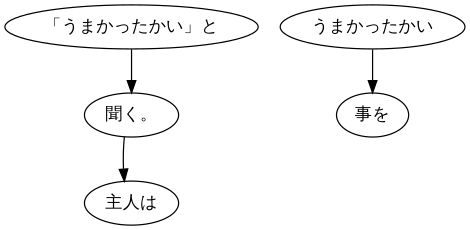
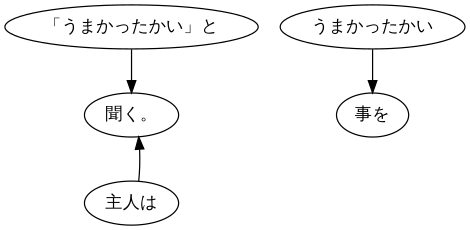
edge "聞く。" -> "主人は": reversed
